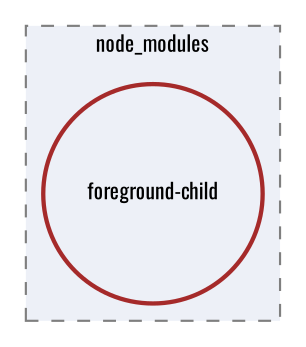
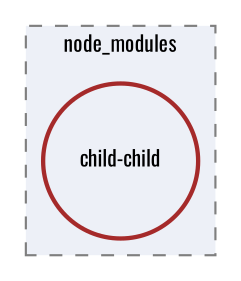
node "foreground-child": label "foreground-child" -> "child-child"
